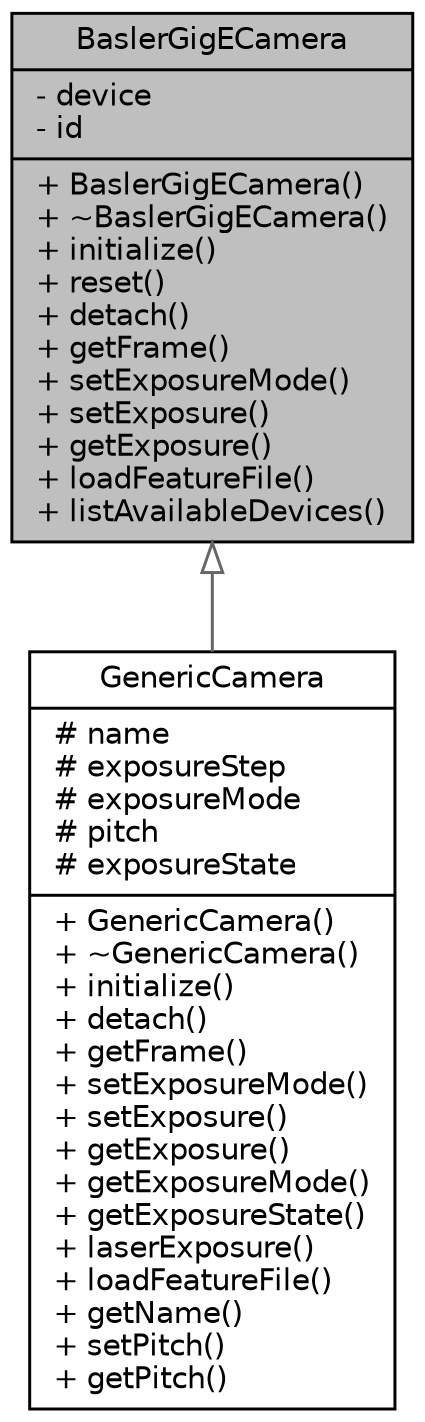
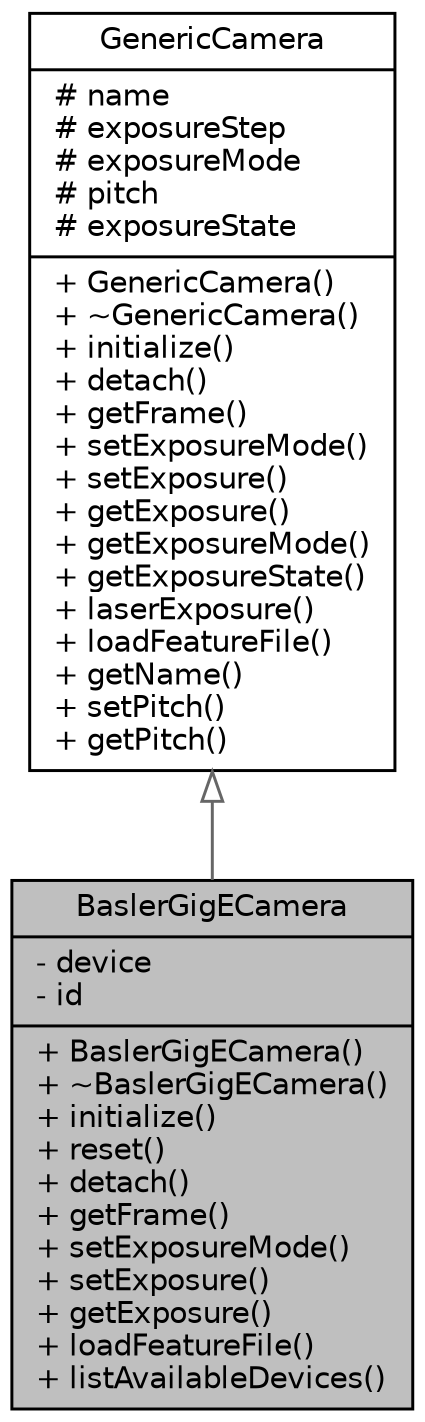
edge "GenericCamera" -> "BaslerGigECamera": reversed
